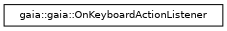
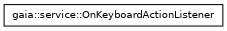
node "gaia::gaia::OnKeyboardActionListener": label "gaia::gaia::OnKeyboardActionListener" -> "gaia::service::OnKeyboardActionListener"
